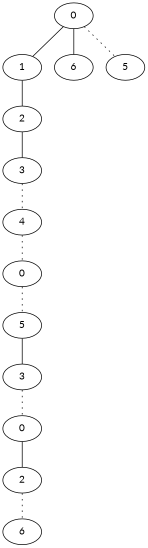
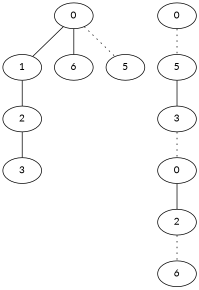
node "4": removed
